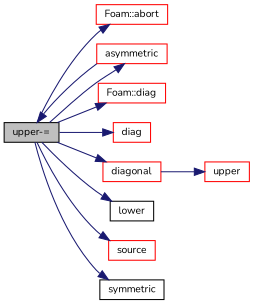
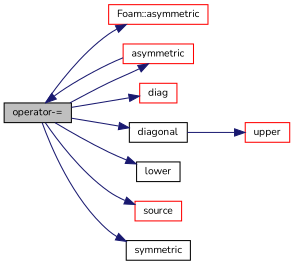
node "Foam::abort": label "Foam::abort" -> "Foam::asymmetric"
node "Foam::diag": removed
node "upper-=": label "upper-=" -> "operator-="
node "diagonal": color red -> black
